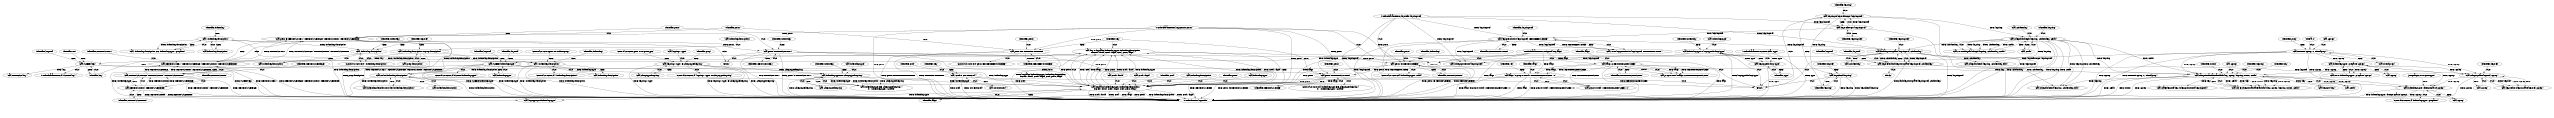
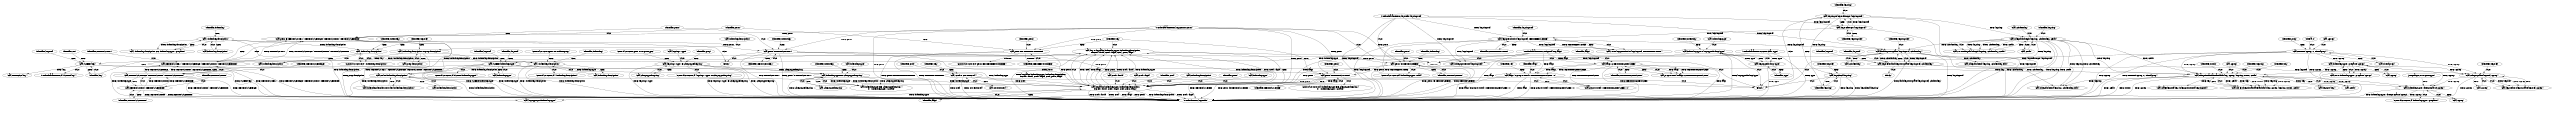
edge "(MethodParameterIn,key_perm_t perm)" -> "(Call,perm |= KEY_USR_VIEW)": added, label "DDG: perm"
edge "(Call,perm == KEY_PERM_UNDEF)" -> "(ControlStructure,if (perm == KEY_PERM_UNDEF))": label "AST: " -> "UNDEF: "
edge "(Call,prep.trusted = flags & KEY_ALLOC_TRUSTED)" -> "(Call,flags & KEY_ALLOC_TRUSTED)": label "LINK: " -> "CFG: "
